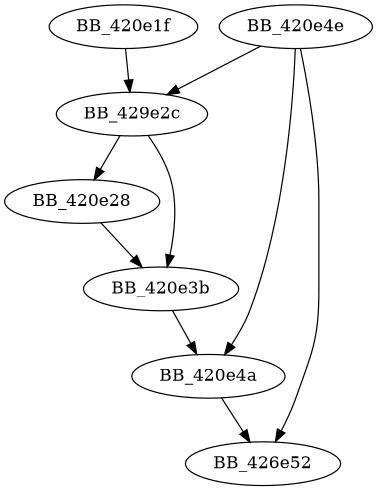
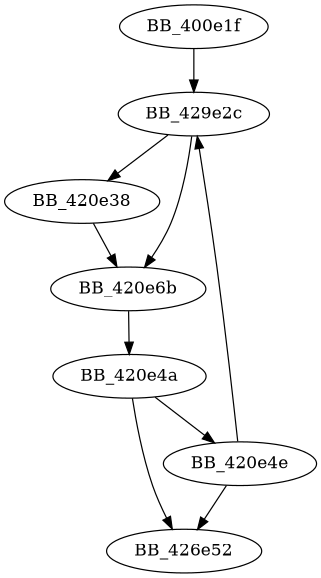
node "BB_420e1f": label "BB_420e1f" -> "BB_400e1f"
edge "BB_420e4e" -> "BB_420e4a": reversed
node "BB_420e28": label "BB_420e28" -> "BB_420e38"
node "BB_420e3b": label "BB_420e3b" -> "BB_420e6b"
